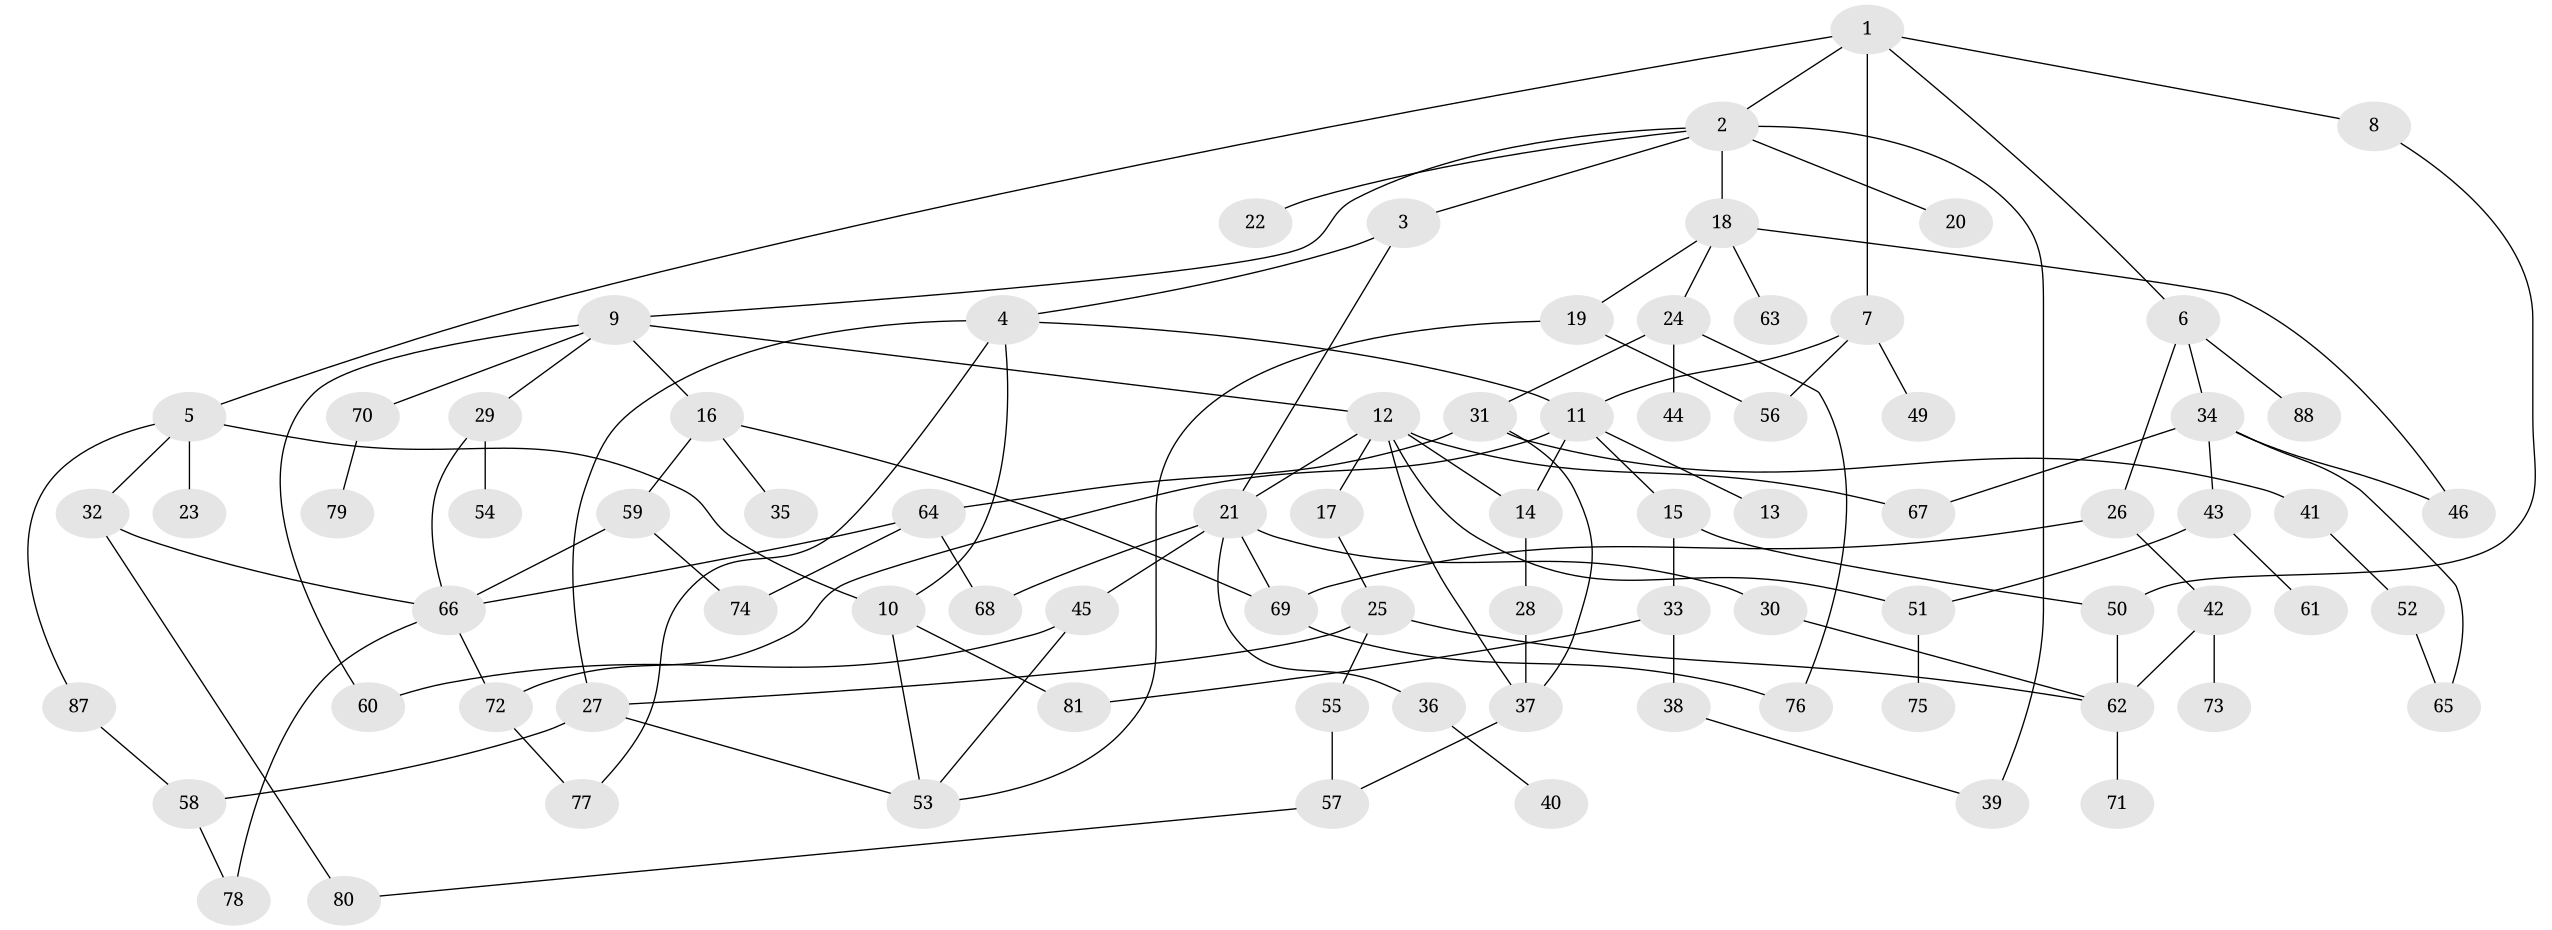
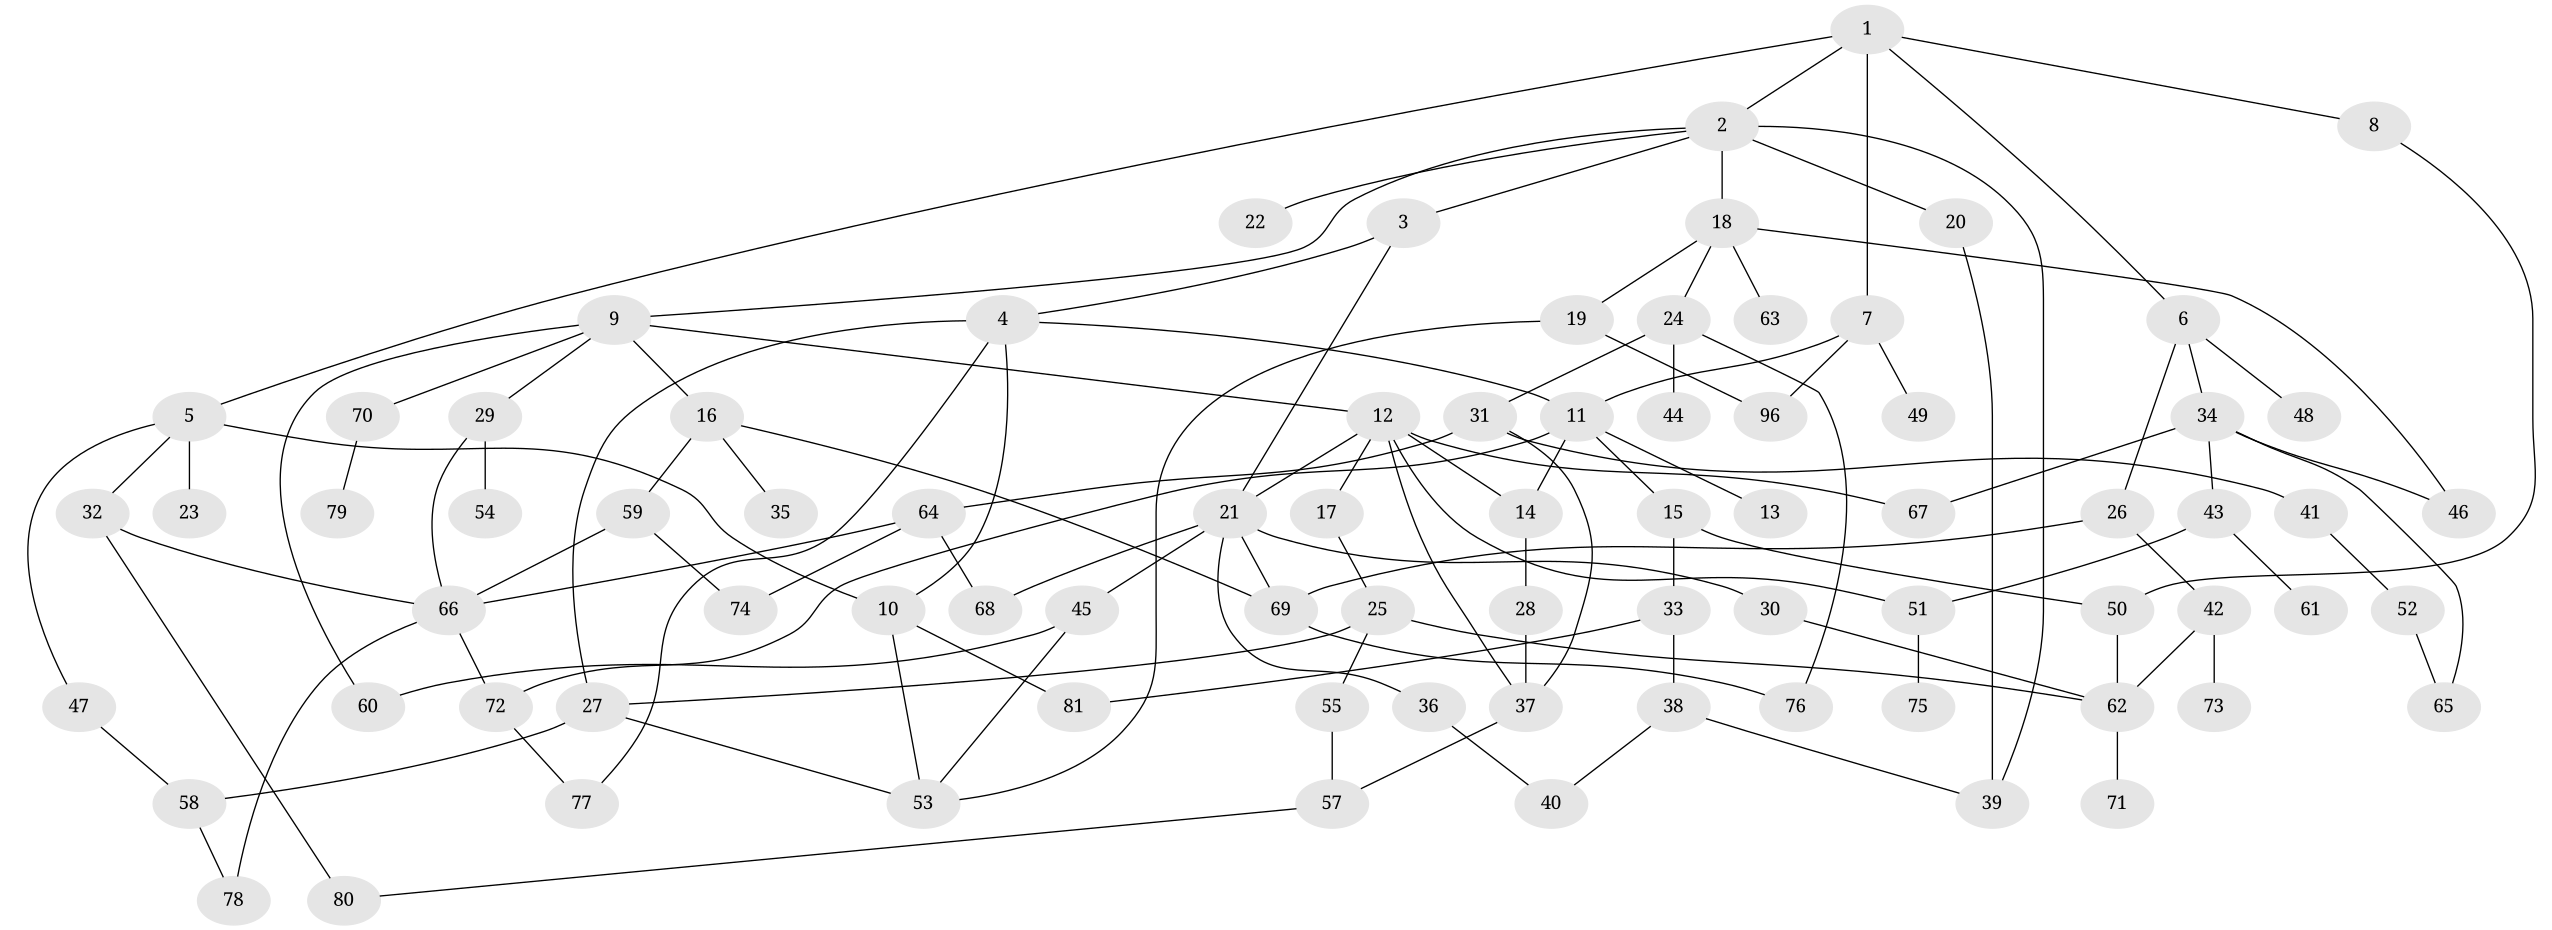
node "56": label "56" -> "96"
node "88": label "88" -> "48"
edge "20" -- "39": added
node "87": label "87" -> "47"
edge "38" -- "40": added
